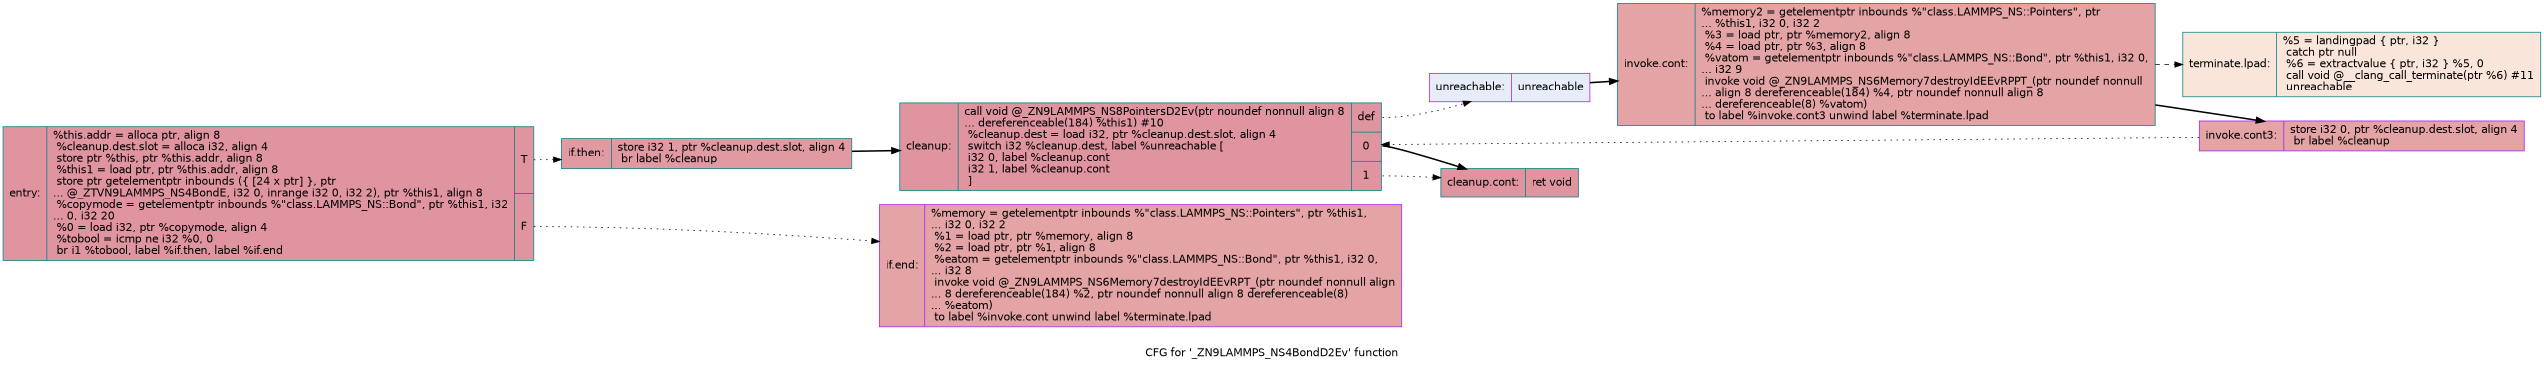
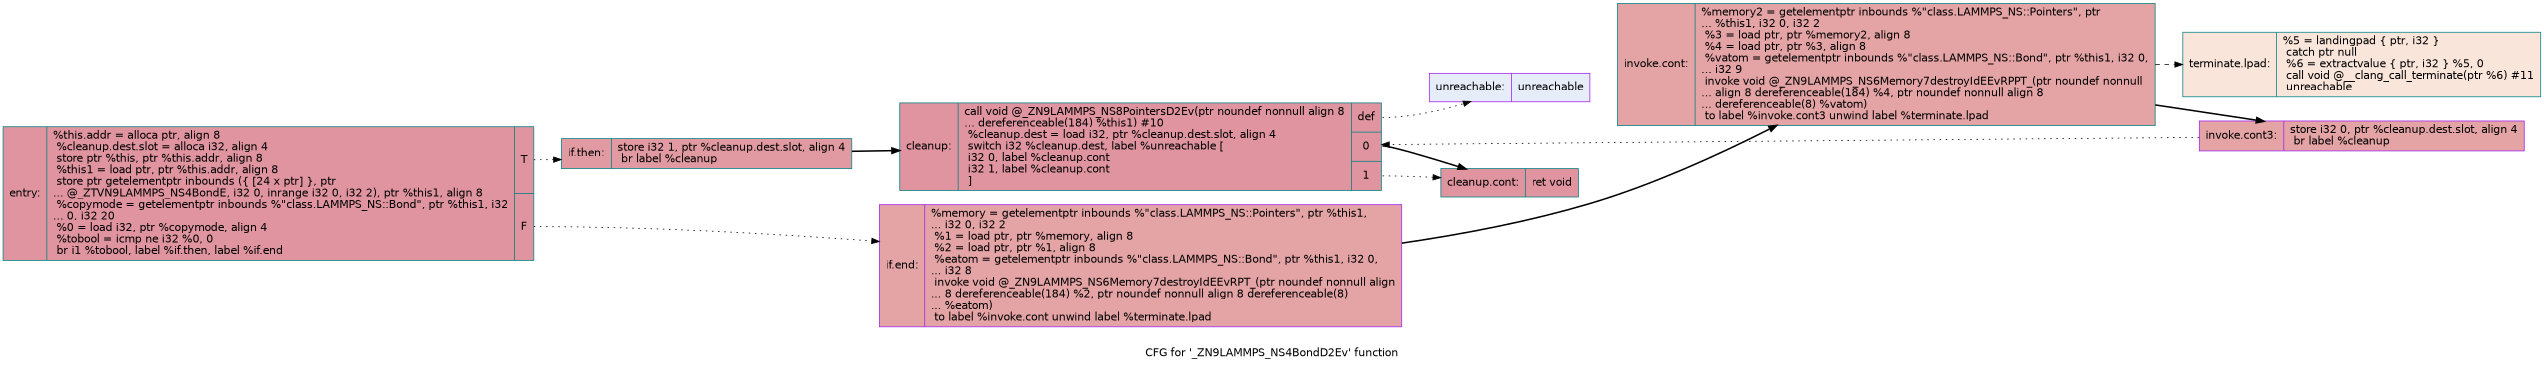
edge "unreachable:" -> "invoke.cont:": now "if.end:" -> "invoke.cont:"
